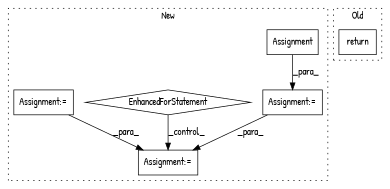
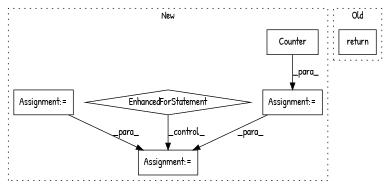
node "Assignment": label "Assignment" -> "Counter"
